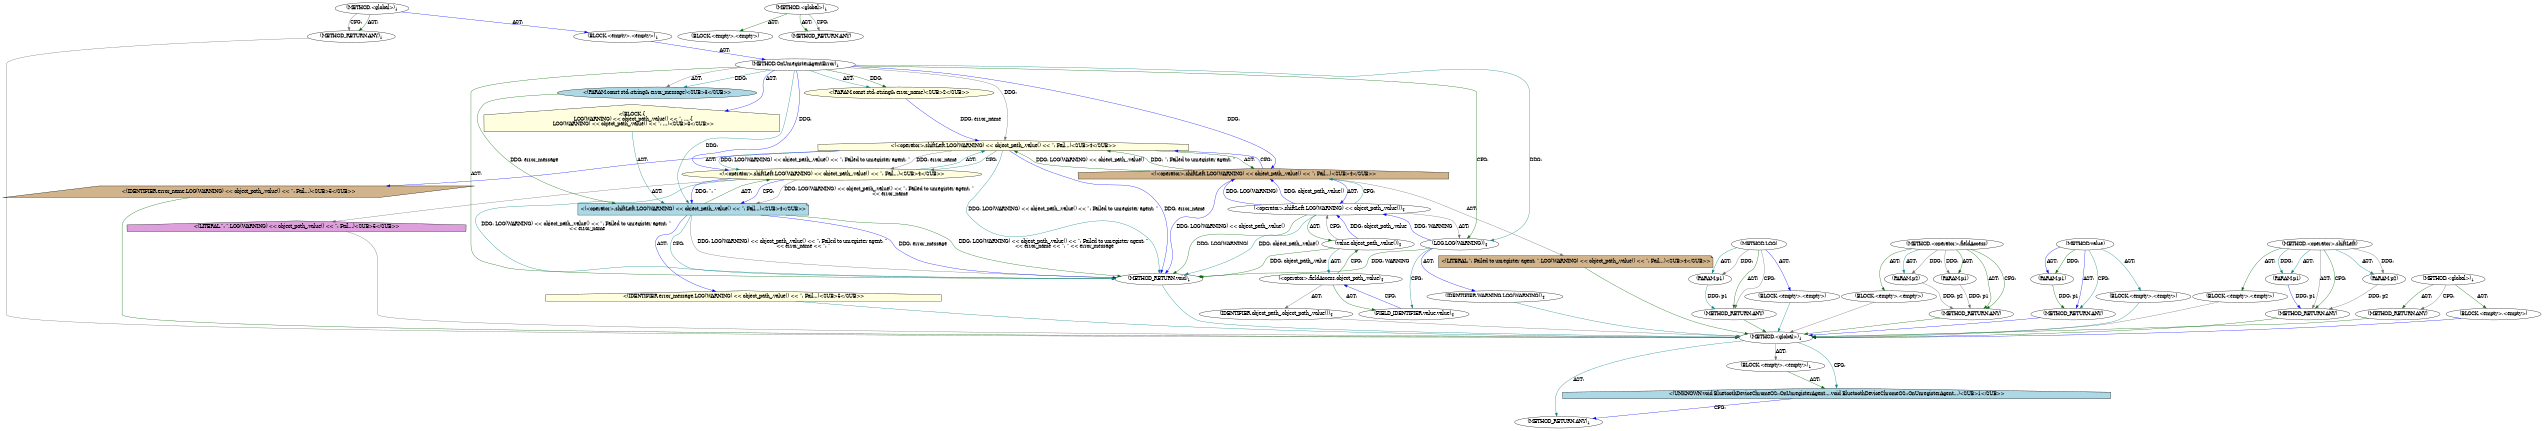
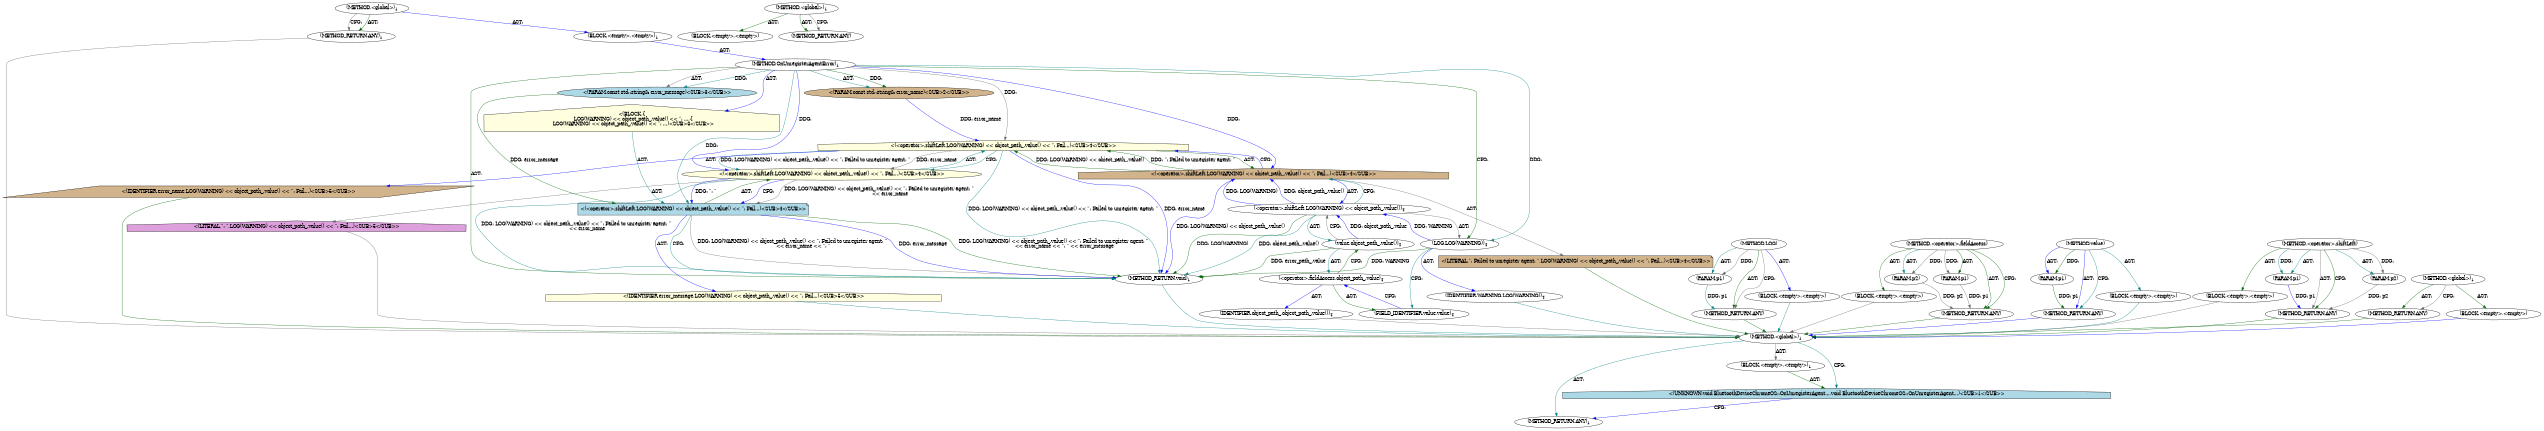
node "<(PARAM,const std::string& error_name)<SUB>2</SUB>>": fillcolor lightyellow -> tan
edge "(<operator>.shiftLeft,LOG(WARNING) << object_path_.value())" -> "(value,object_path_.value())": color darkgreen -> teal
edge "(value,object_path_.value())" -> "(METHOD_RETURN,void)": label "DDG: object_path_.value" -> "DDG: error_path_.value"
edge "(<operator>.fieldAccess,object_path_.value)" -> "(IDENTIFIER,object_path_,object_path_.value())": color gray40 -> blue
